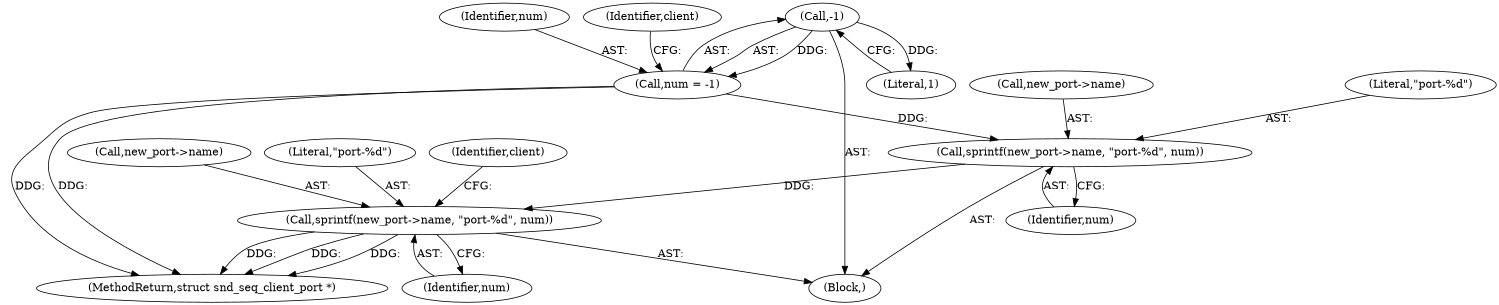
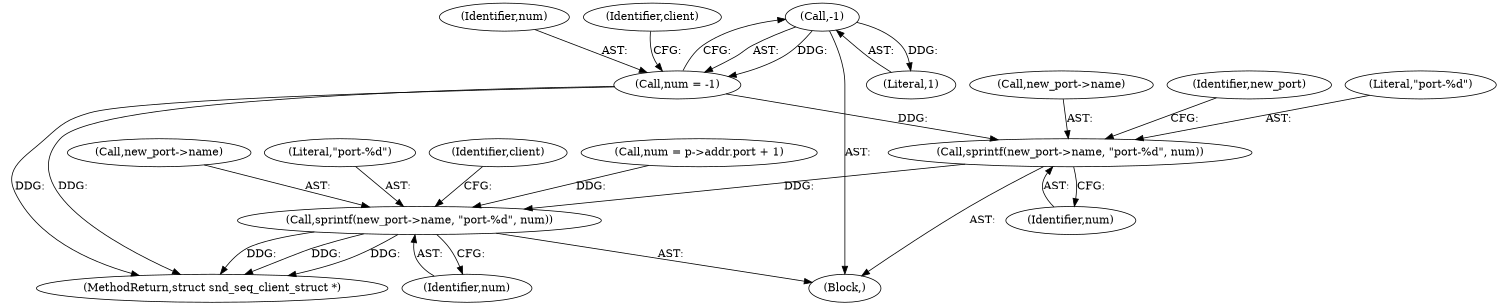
edge "(Call,num = -1)" -> "(Call,-1)": label "AST: " -> "CFG: "
edge "(Literal,1)" -> "(Call,-1)": label "CFG: " -> "AST: "
node "(Identifier,new_port)": added
node "(Call,num = p->addr.port + 1)": added
node "(MethodReturn,struct snd_seq_client_port *)": label "(MethodReturn,struct snd_seq_client_port *)" -> "(MethodReturn,struct snd_seq_client_struct *)"
